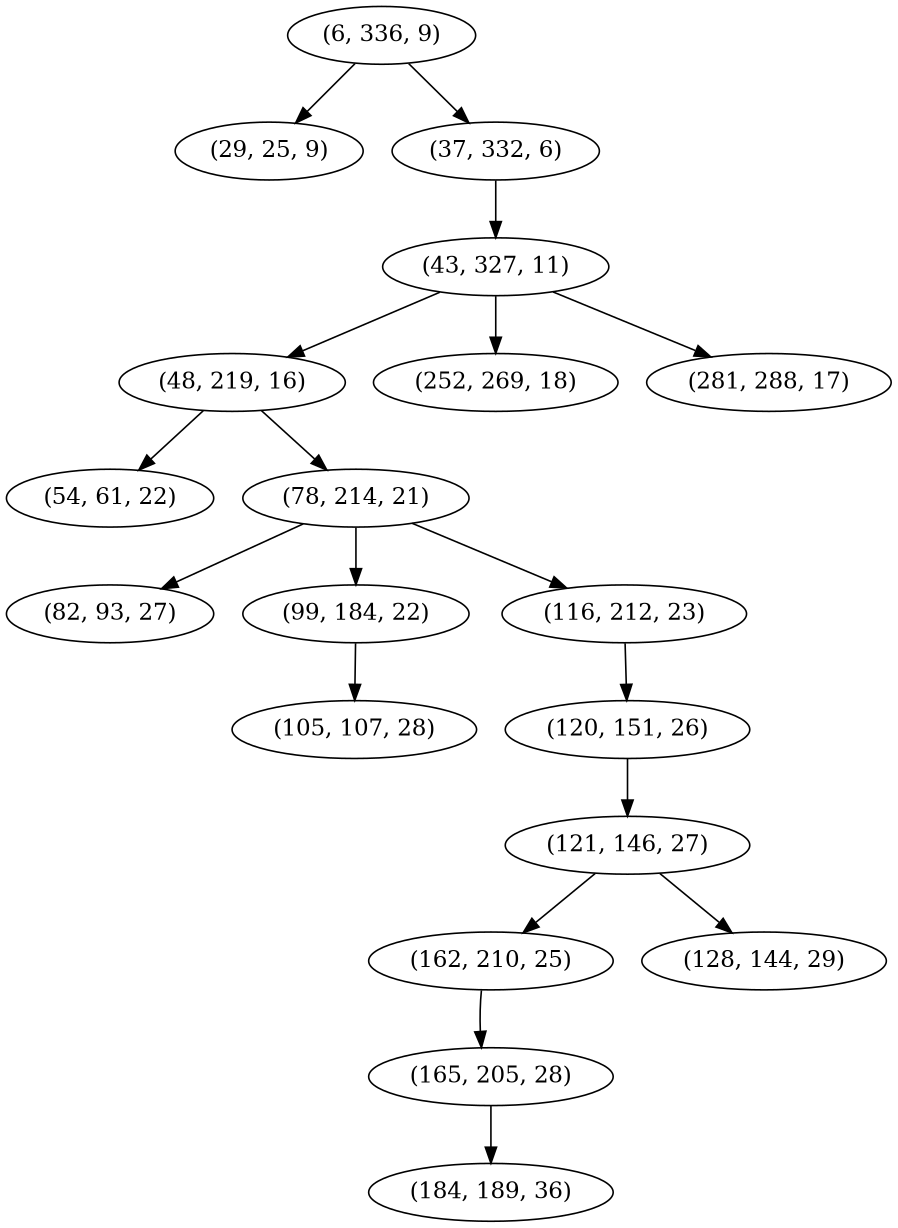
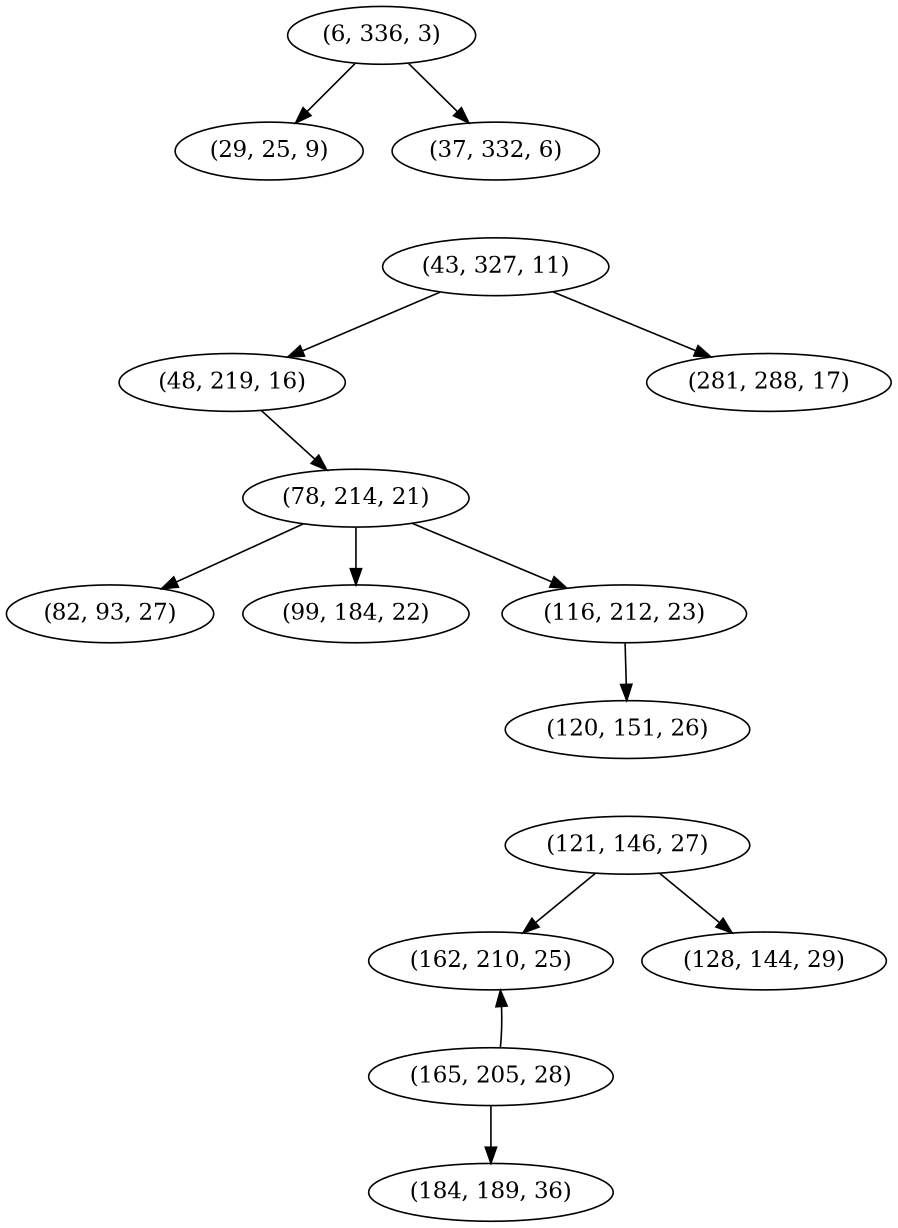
node "(6, 336, 9)": label "(6, 336, 9)" -> "(6, 336, 3)"
edge "(37, 332, 6)" -> "(43, 327, 11)": removed
node "(252, 269, 18)": removed
node "(54, 61, 22)": removed
node "(105, 107, 28)": removed
edge "(120, 151, 26)" -> "(121, 146, 27)": removed
edge "(162, 210, 25)" -> "(165, 205, 28)": reversed
